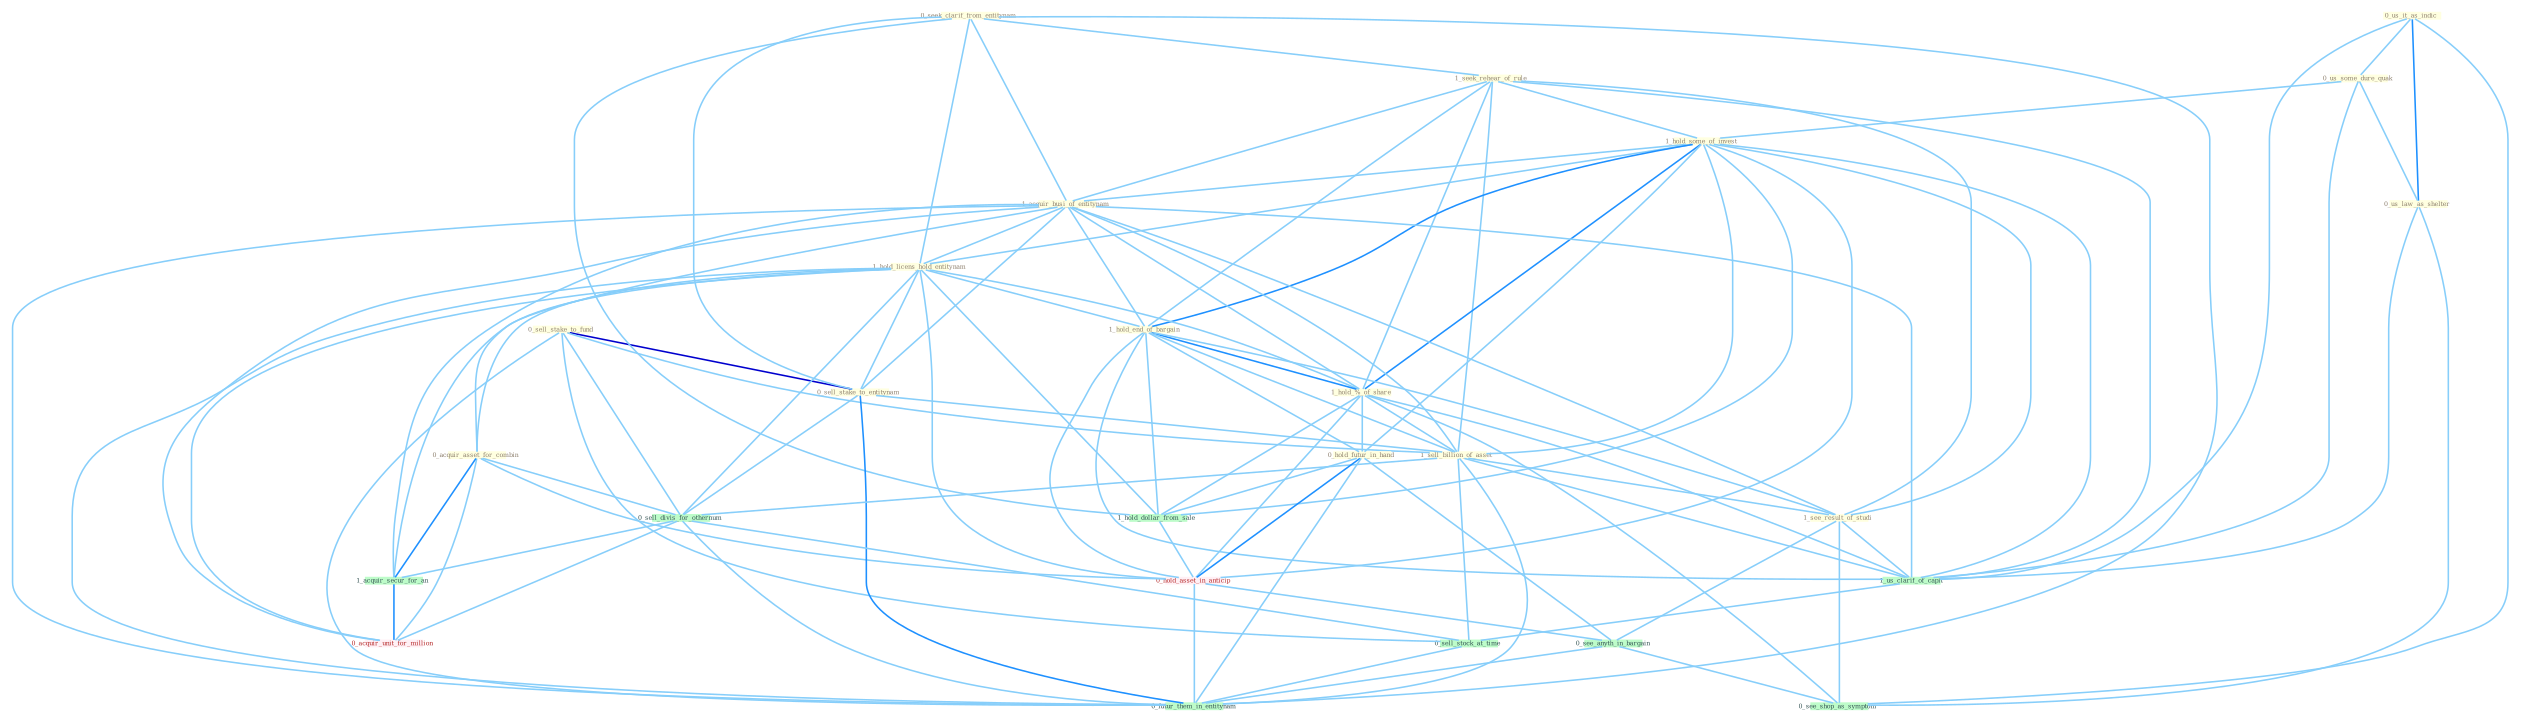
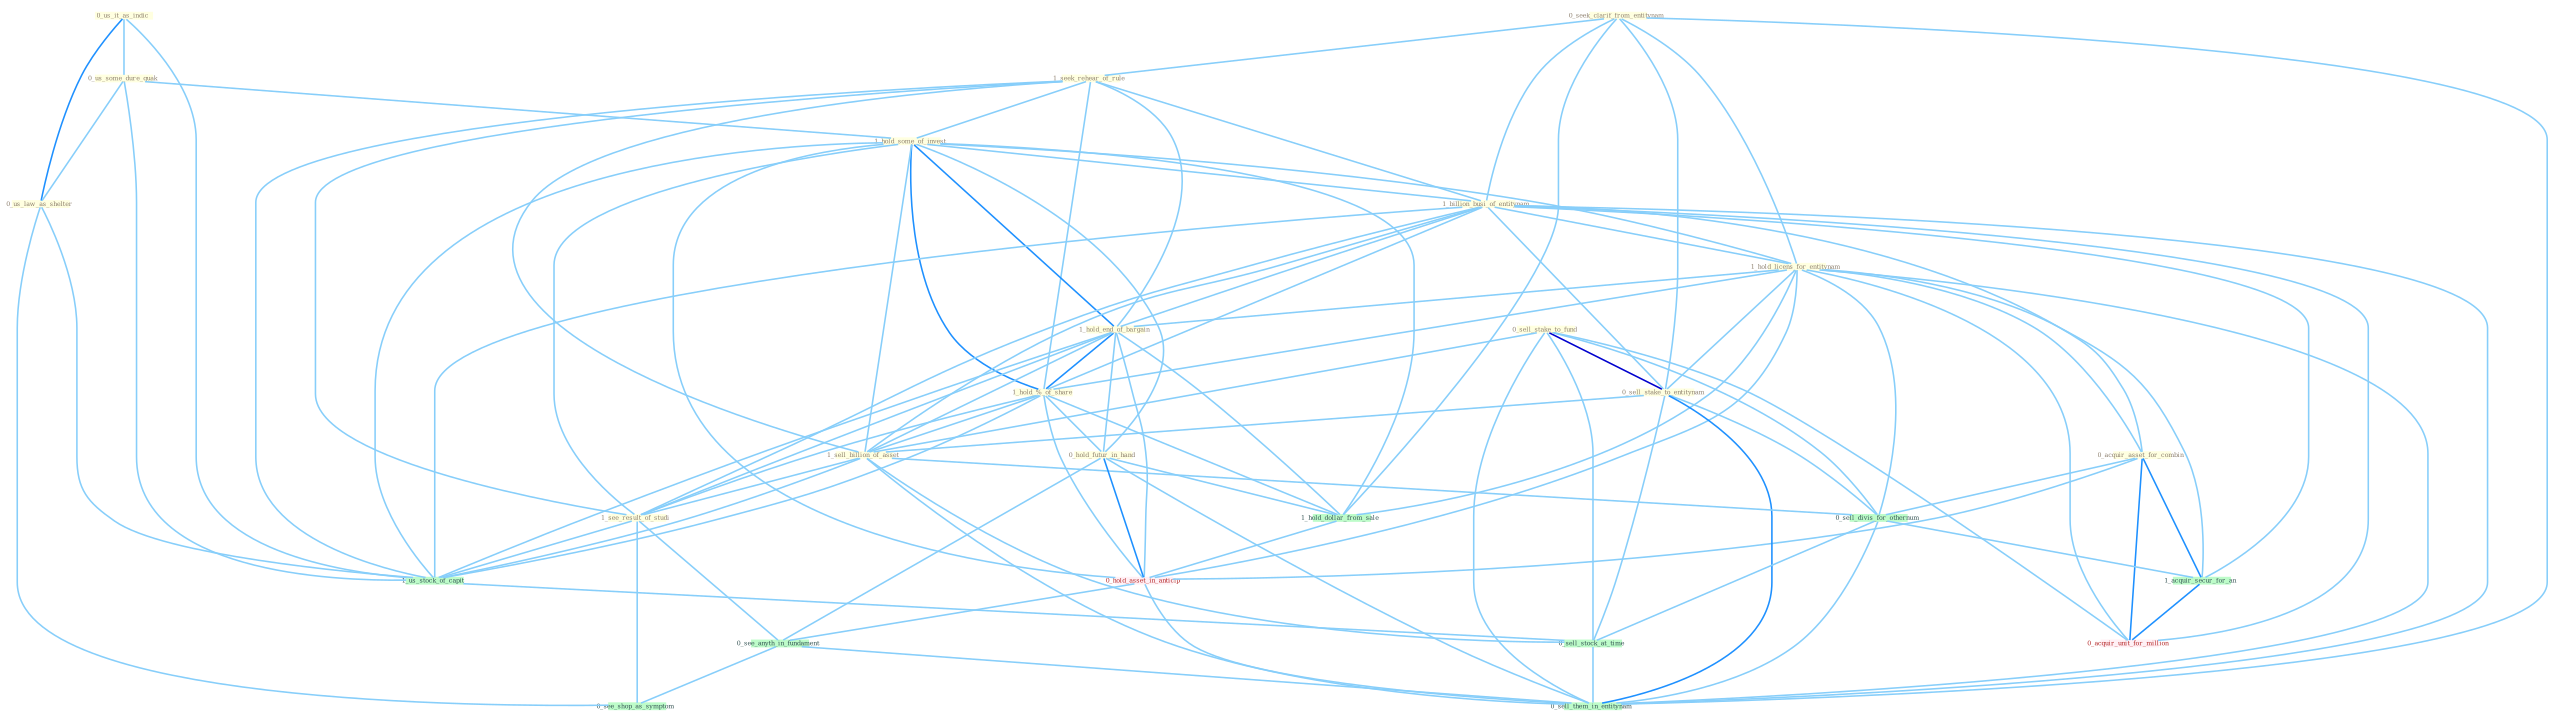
node "1_acquir_busi_of_entitynam": label "1_acquir_busi_of_entitynam" -> "1_billion_busi_of_entitynam"
node "1_hold_licens_hold_entitynam": label "1_hold_licens_hold_entitynam" -> "1_hold_licens_for_entitynam"
edge "0_sell_stake_to_entitynam" -- "0_sell_stock_at_time": added
edge "1_hold_%_of_share" -- "0_see_shop_as_symptom": now "1_hold_%_of_share" -- "1_see_result_of_studi"
edge "0_acquir_asset_for_combin" -- "0_acquir_unit_for_million": color #87cefa -> #1e90ff
edge "0_sell_divis_for_othernum" -- "0_acquir_unit_for_million": now "0_sell_stake_to_fund" -- "0_acquir_unit_for_million"
node "1_us_clarif_of_capit": label "1_us_clarif_of_capit" -> "1_us_stock_of_capit"
edge "0_us_it_as_indic" -- "0_see_shop_as_symptom": removed
node "0_see_anyth_in_bargain": label "0_see_anyth_in_bargain" -> "0_see_anyth_in_fundament"
node "0_futur_them_in_entitynam": label "0_futur_them_in_entitynam" -> "0_sell_them_in_entitynam"
